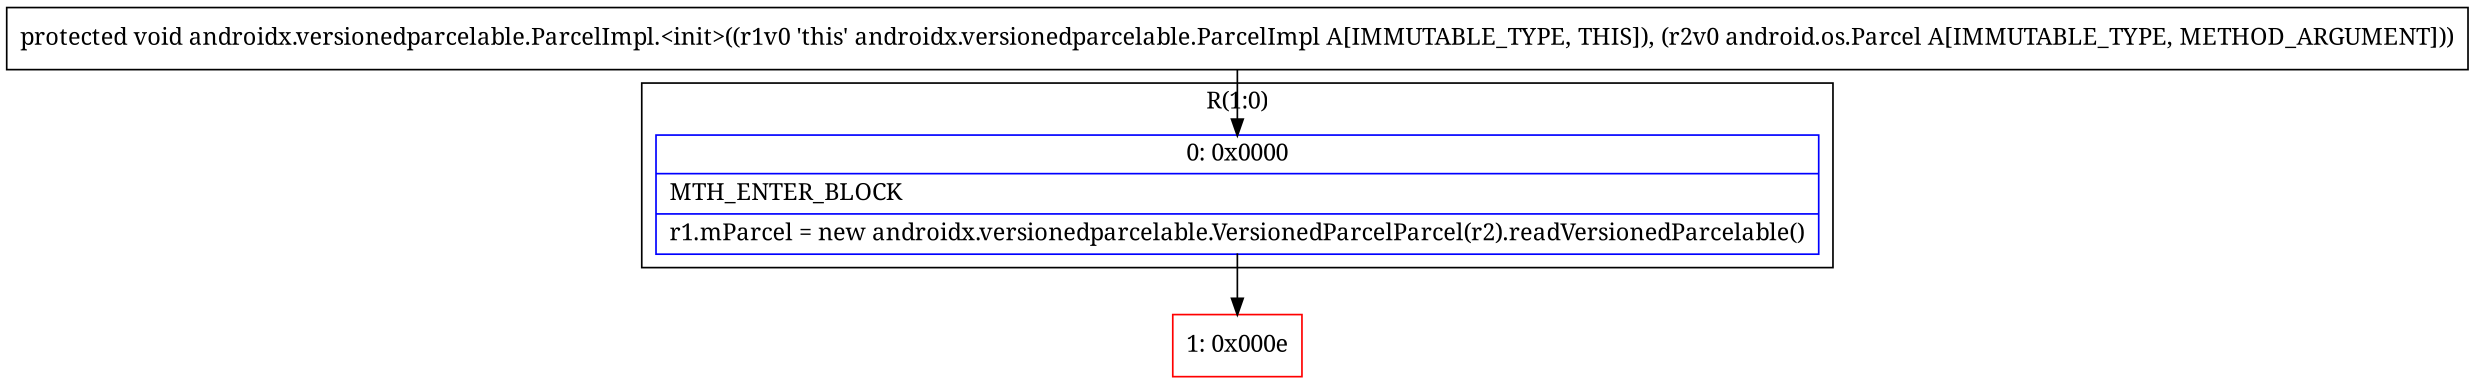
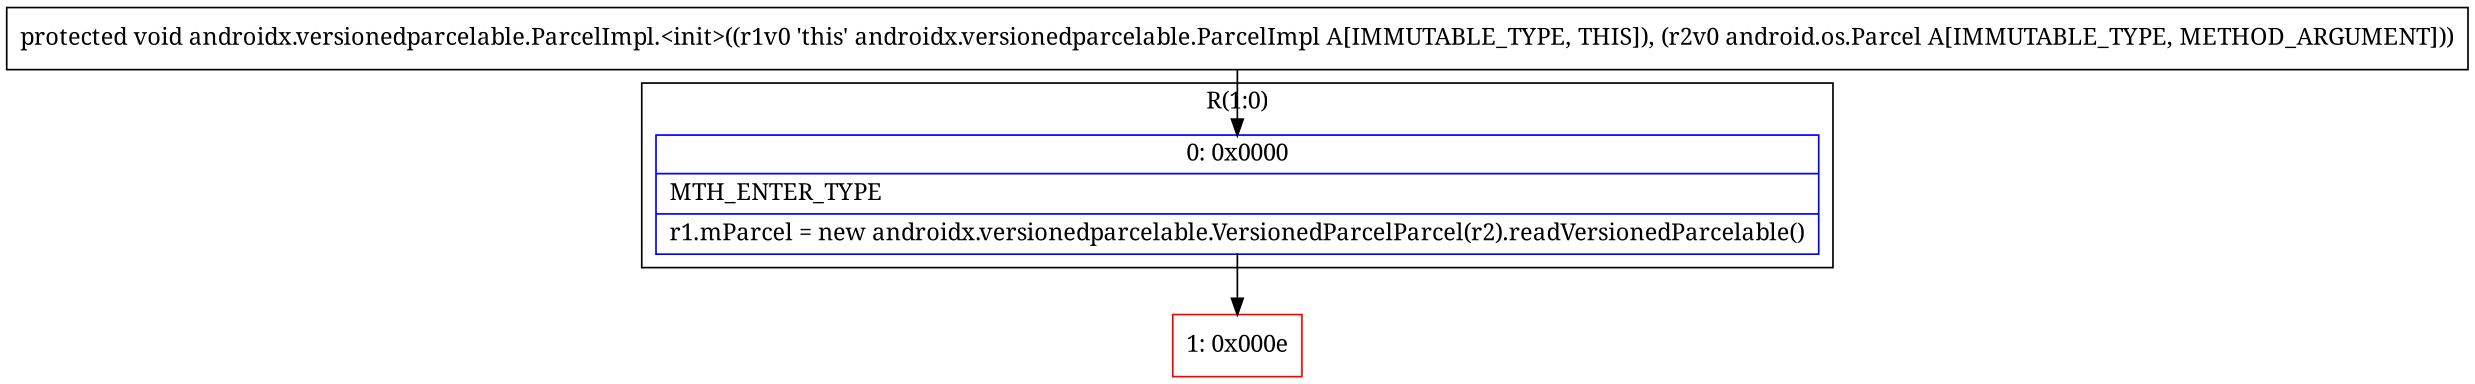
node "0: 0x0000": text "MTH_ENTER_BLOCK" -> "MTH_ENTER_TYPE"
